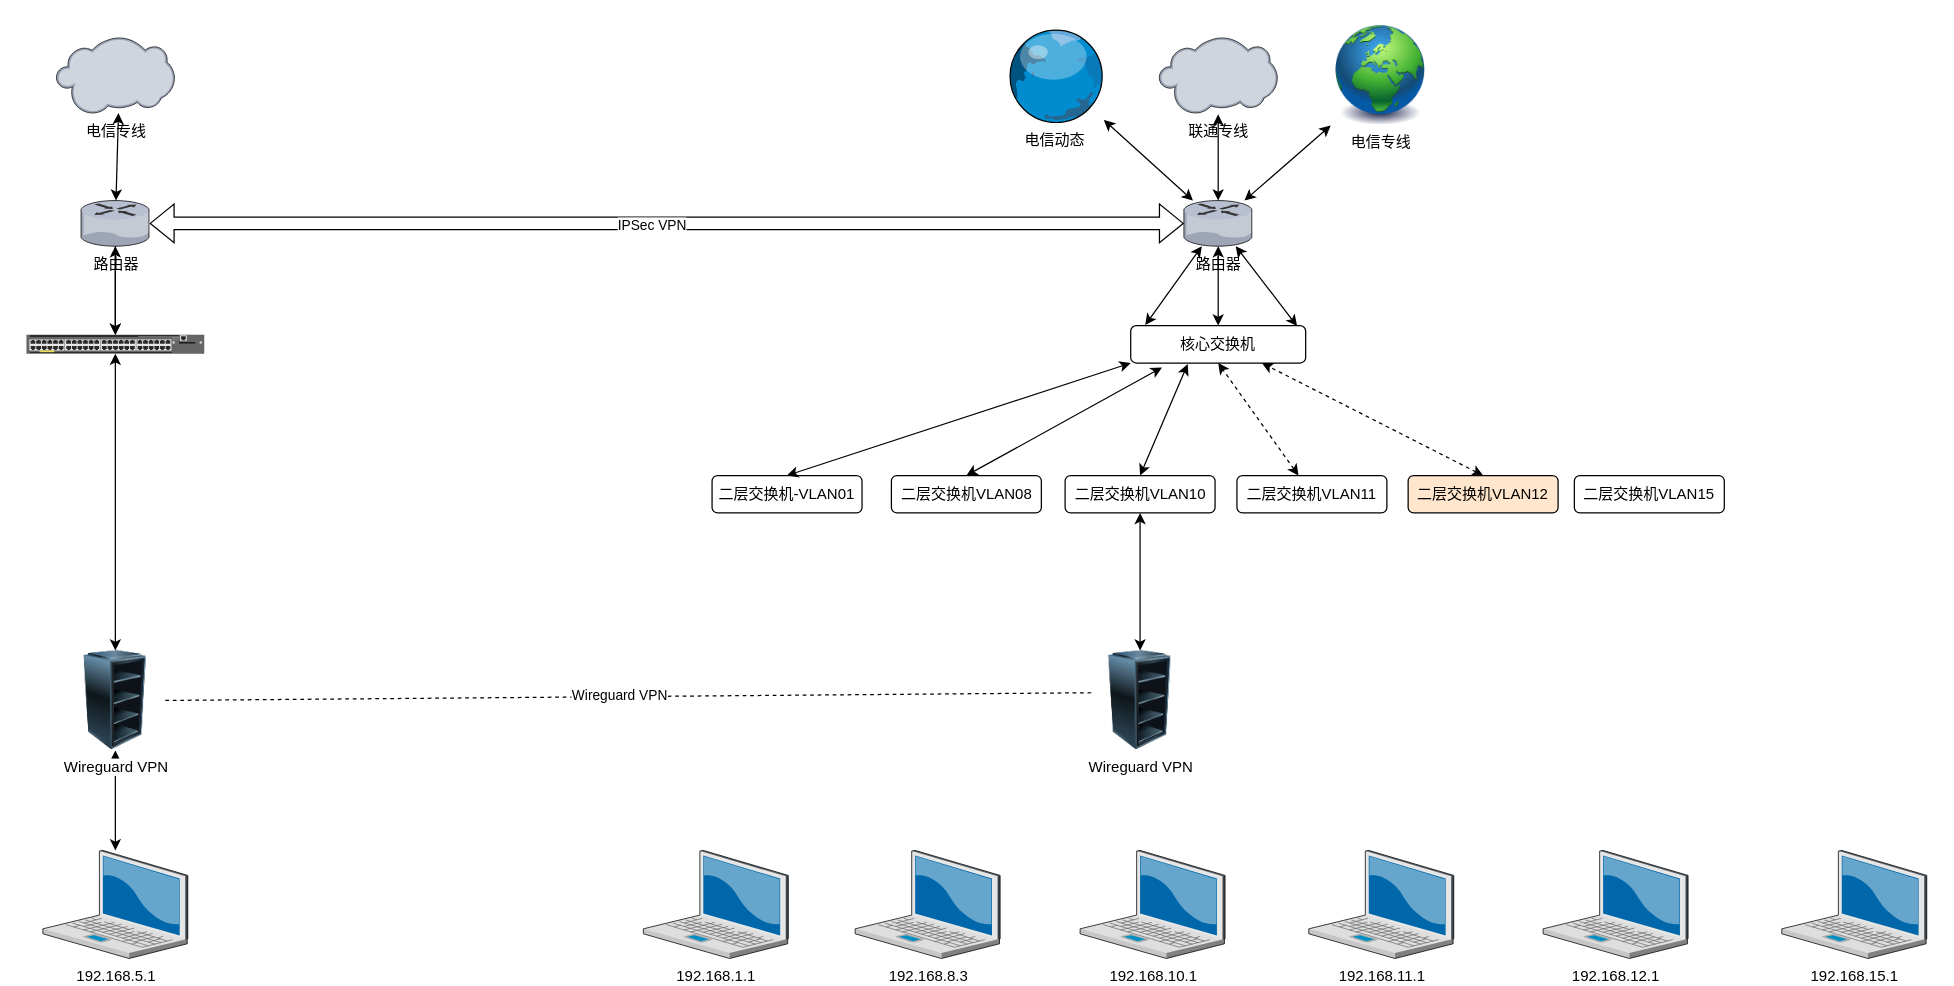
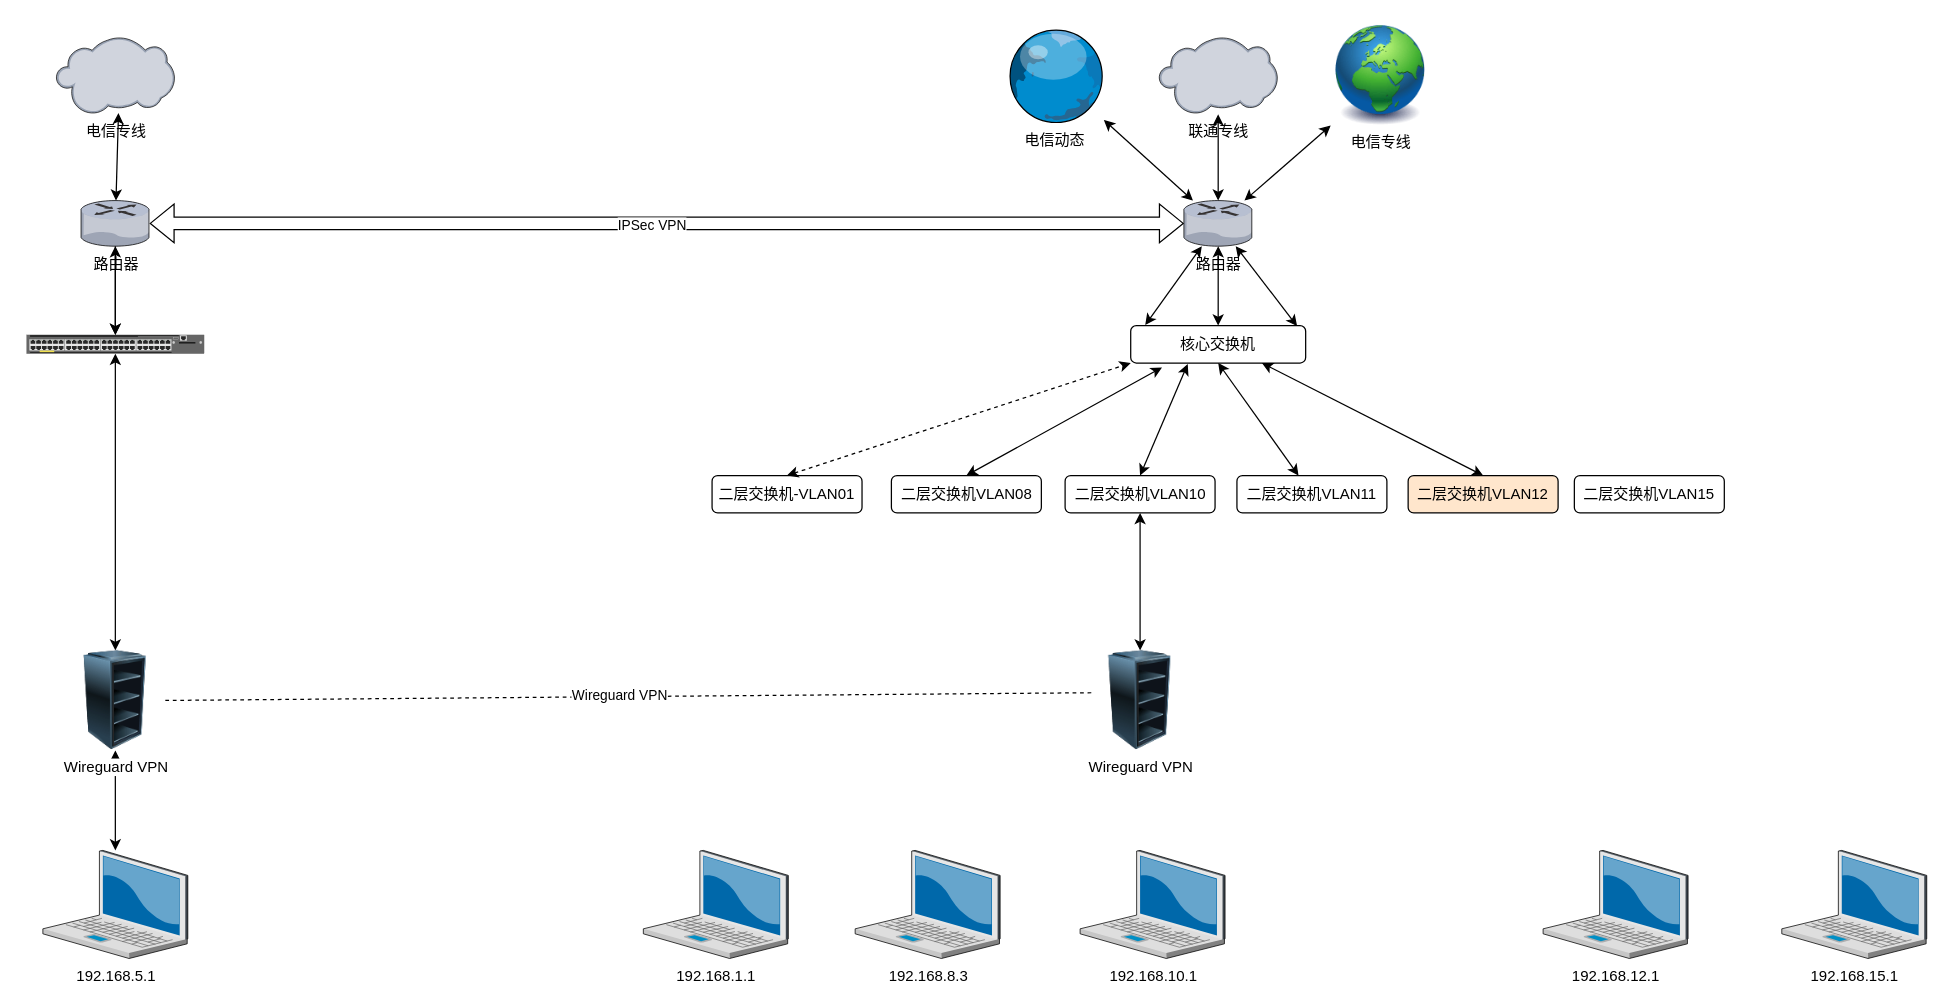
edge "核心交换机" -- "二层交换机-VLAN01": style solid -> dashed
edge "核心交换机" -- "二层交换机VLAN11": style dashed -> solid
edge "核心交换机" -- "二层交换机VLAN12": style dashed -> solid
node "192.168.11.1": removed
